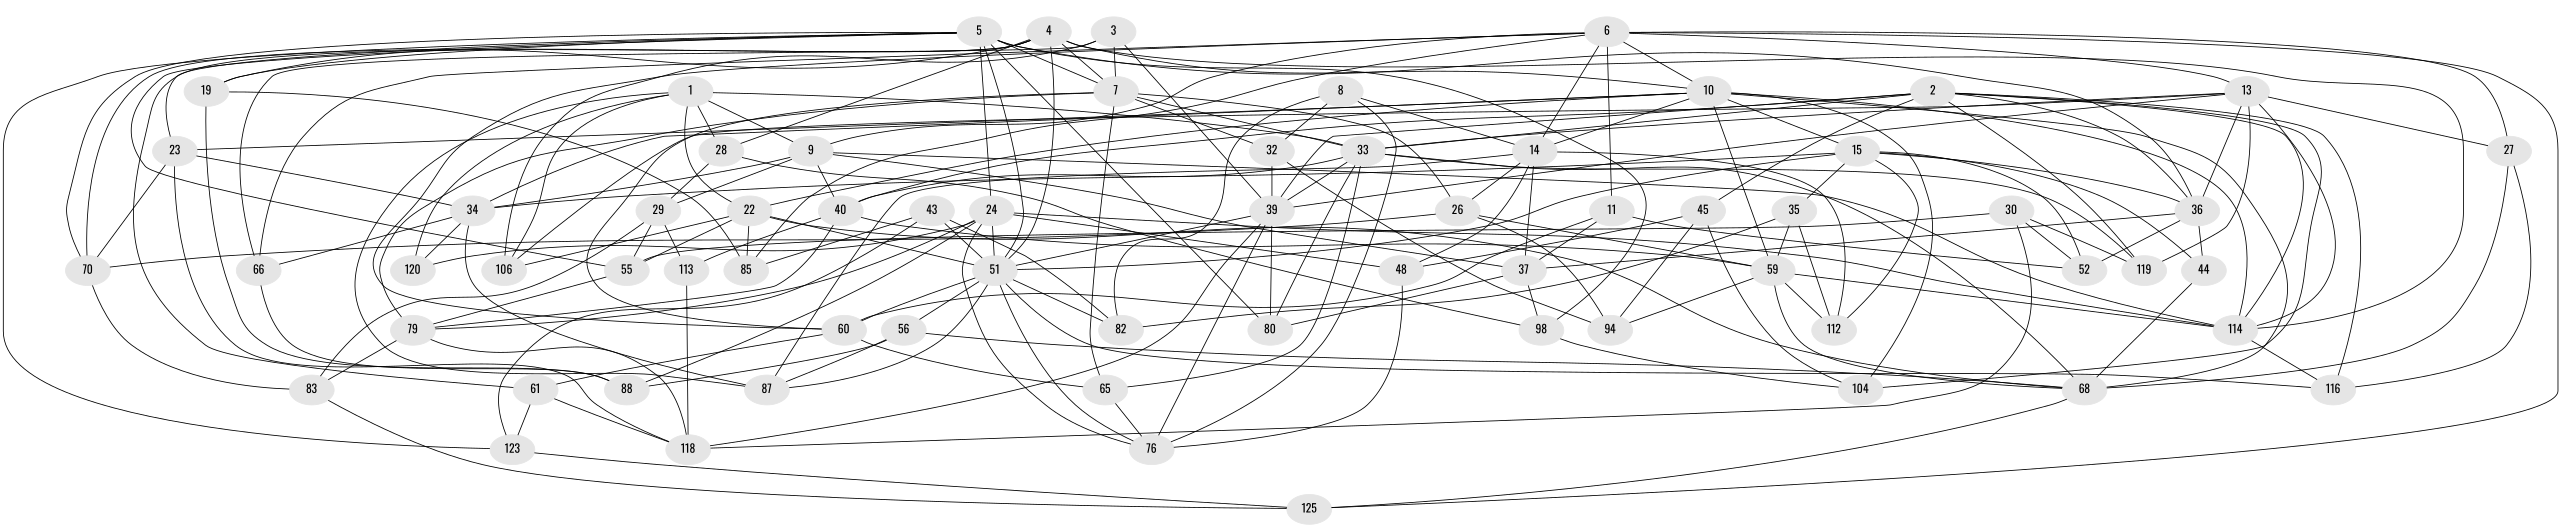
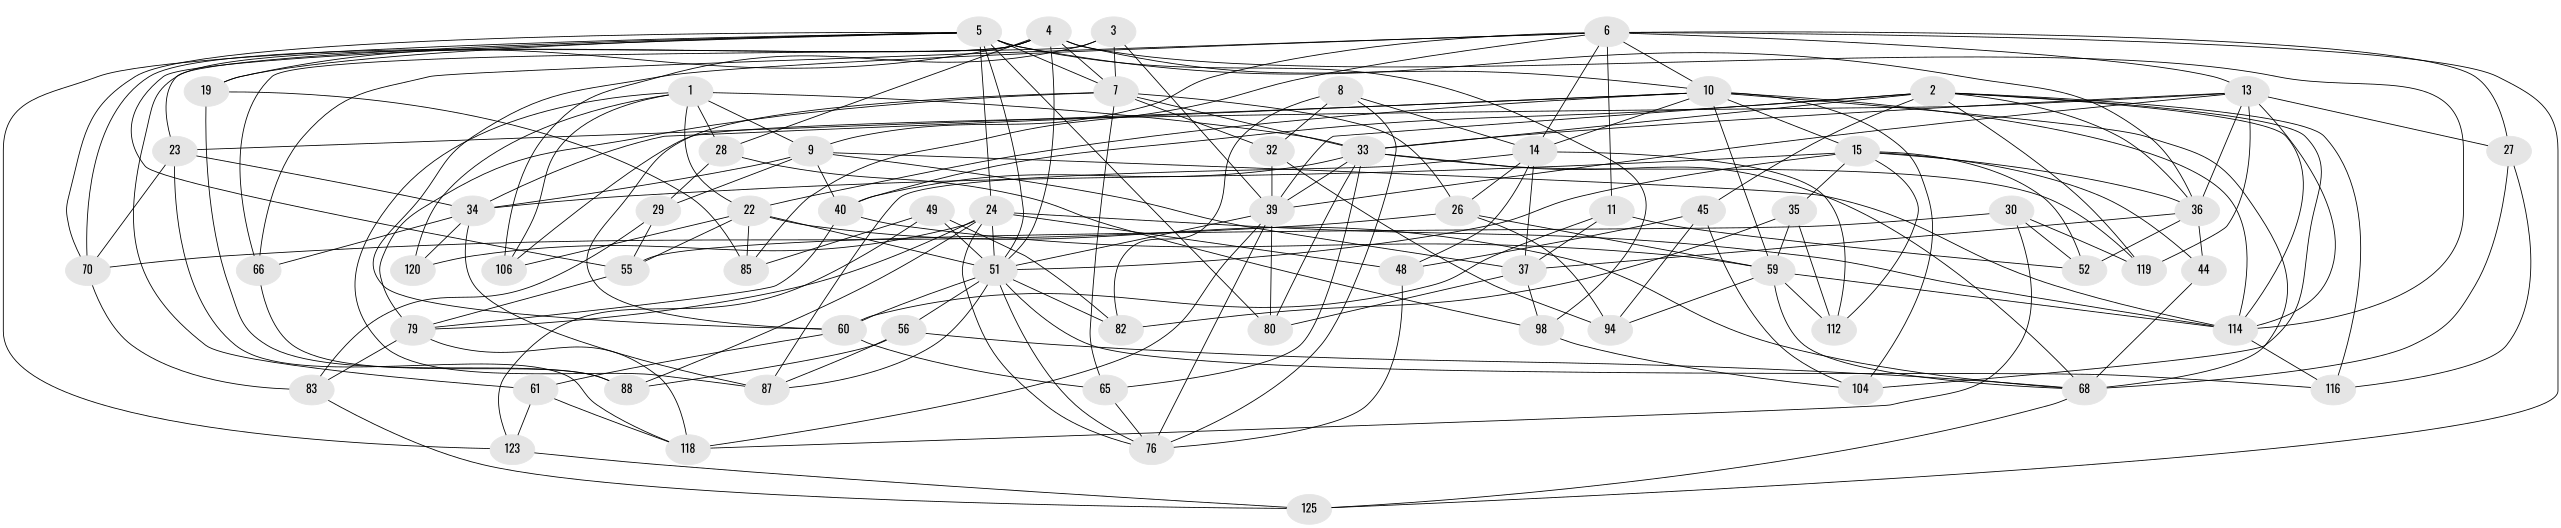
node "43": label "43" -> "49"
node "113": removed
